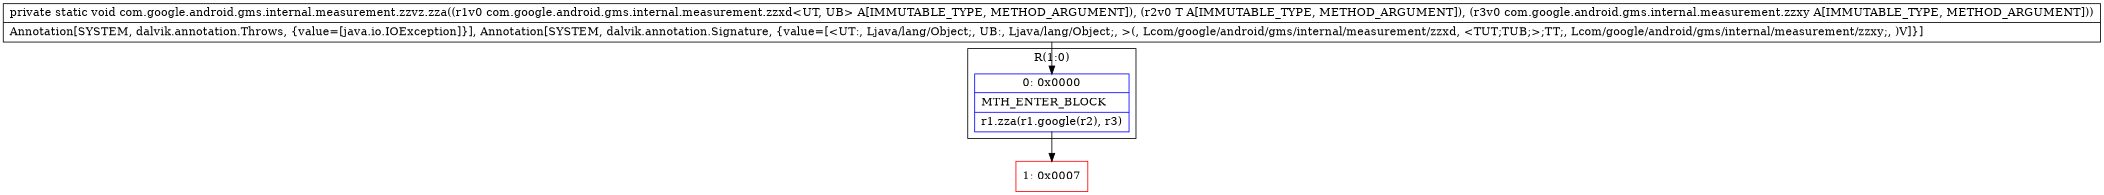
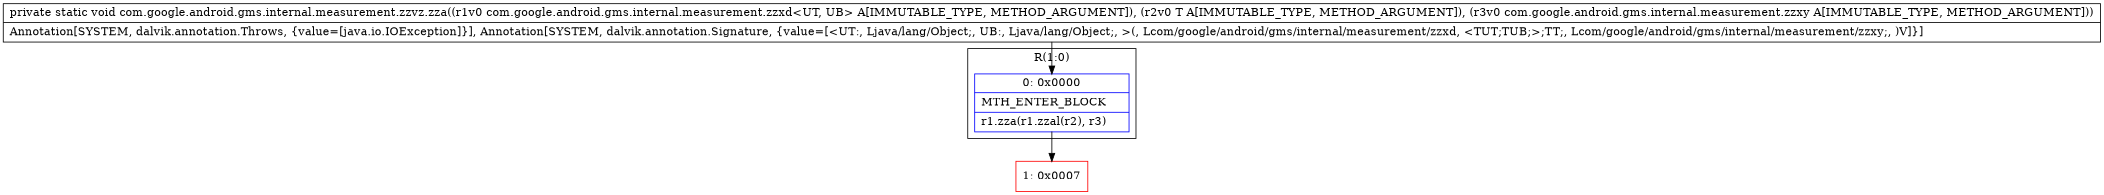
node "0: 0x0000": text "r1.zza(r1.google(r2), r3)" -> "r1.zza(r1.zzal(r2), r3)"
